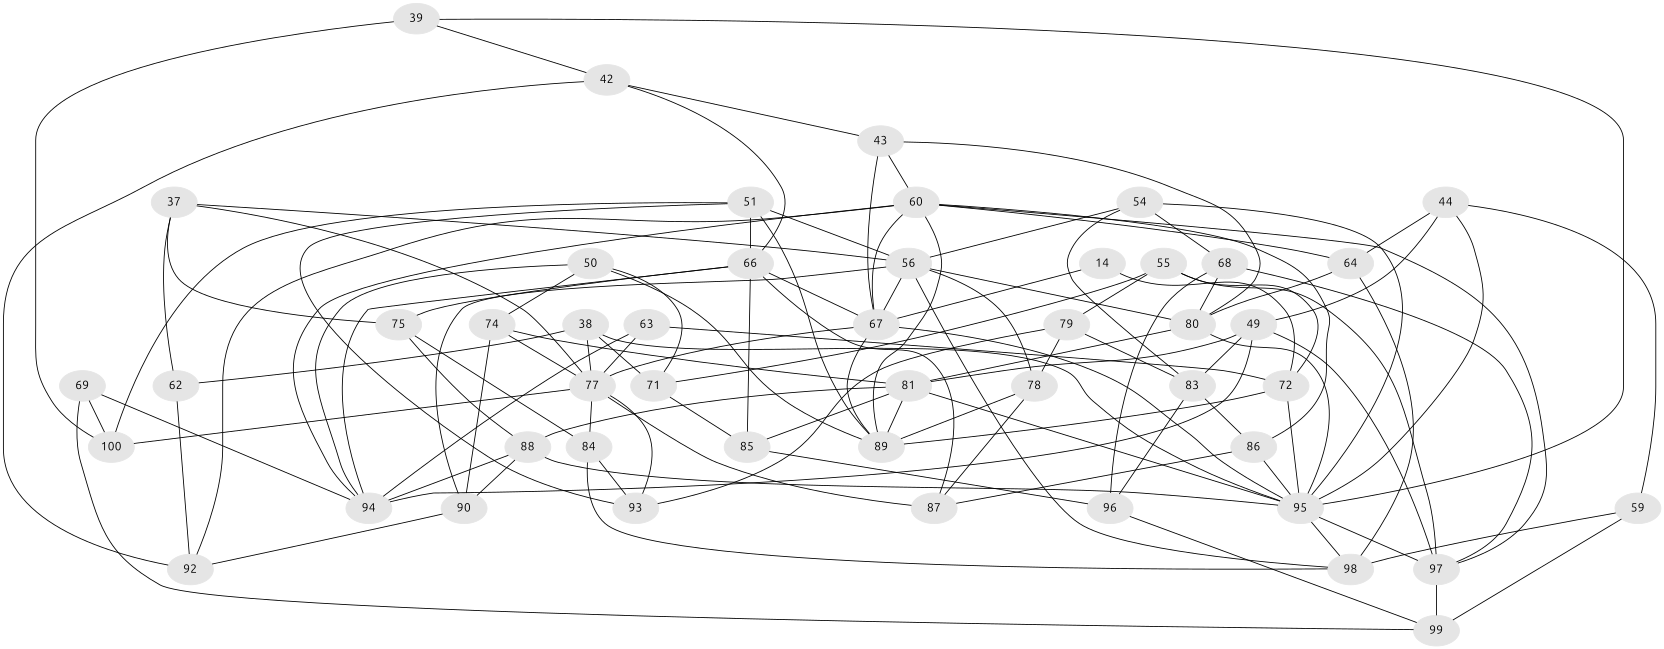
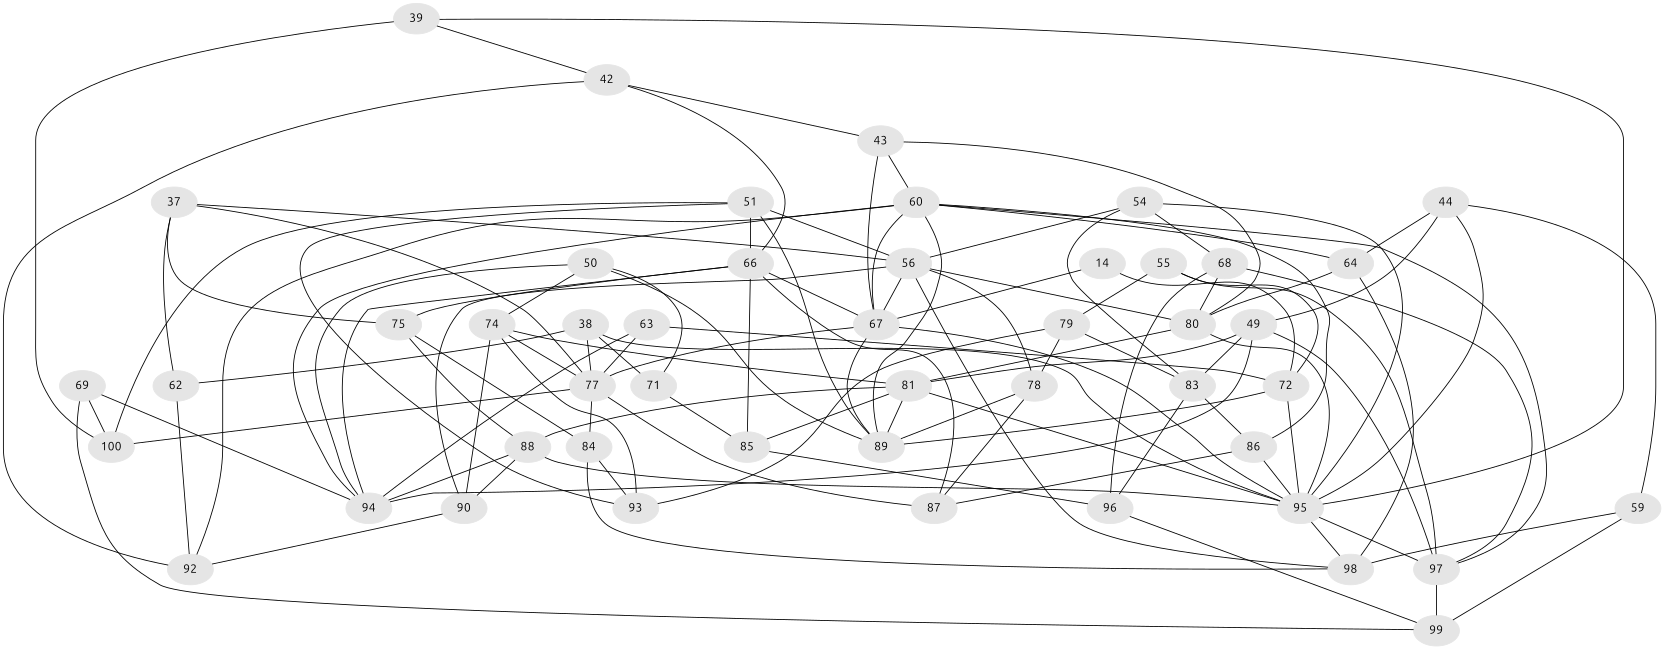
edge "55" -- "71": removed
edge "77" -- "93": now "74" -- "93"
